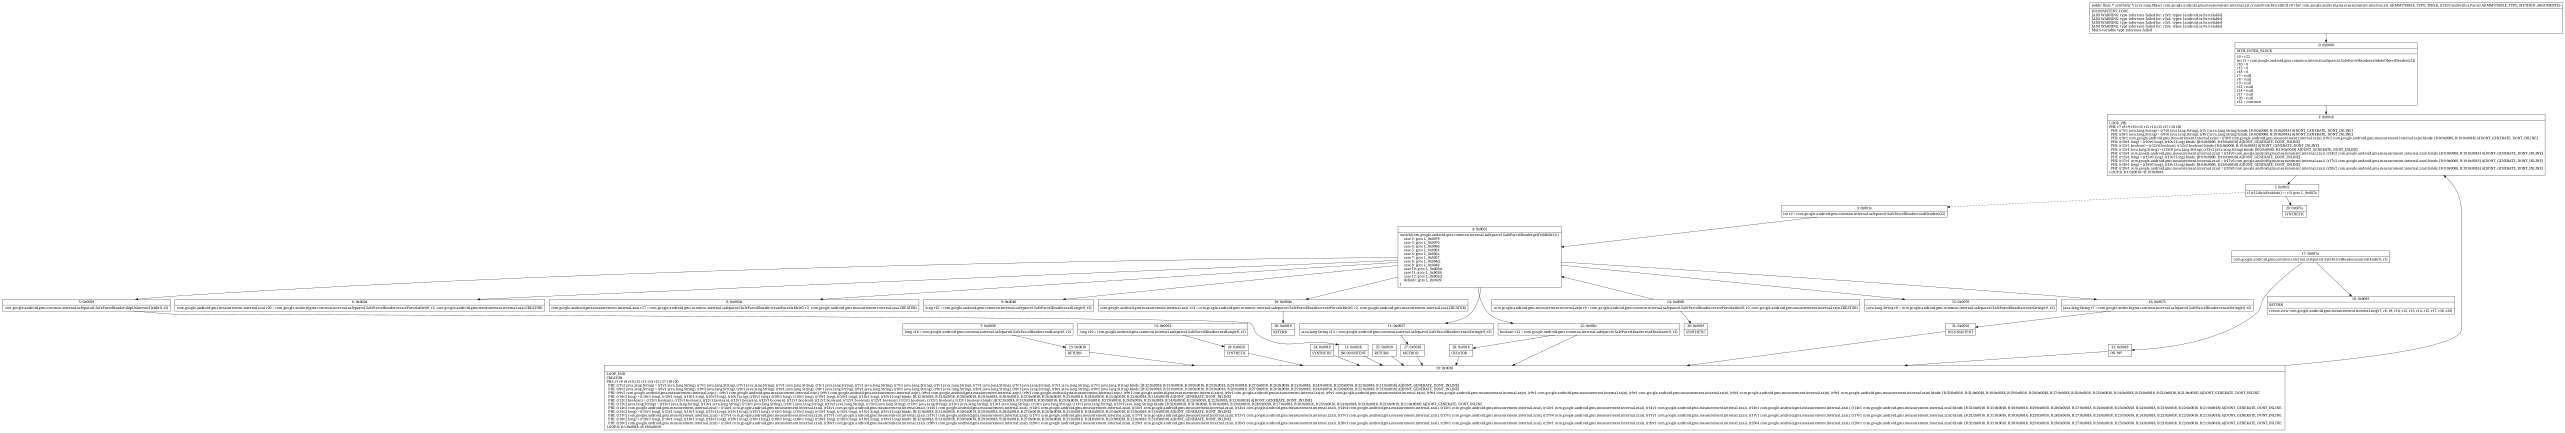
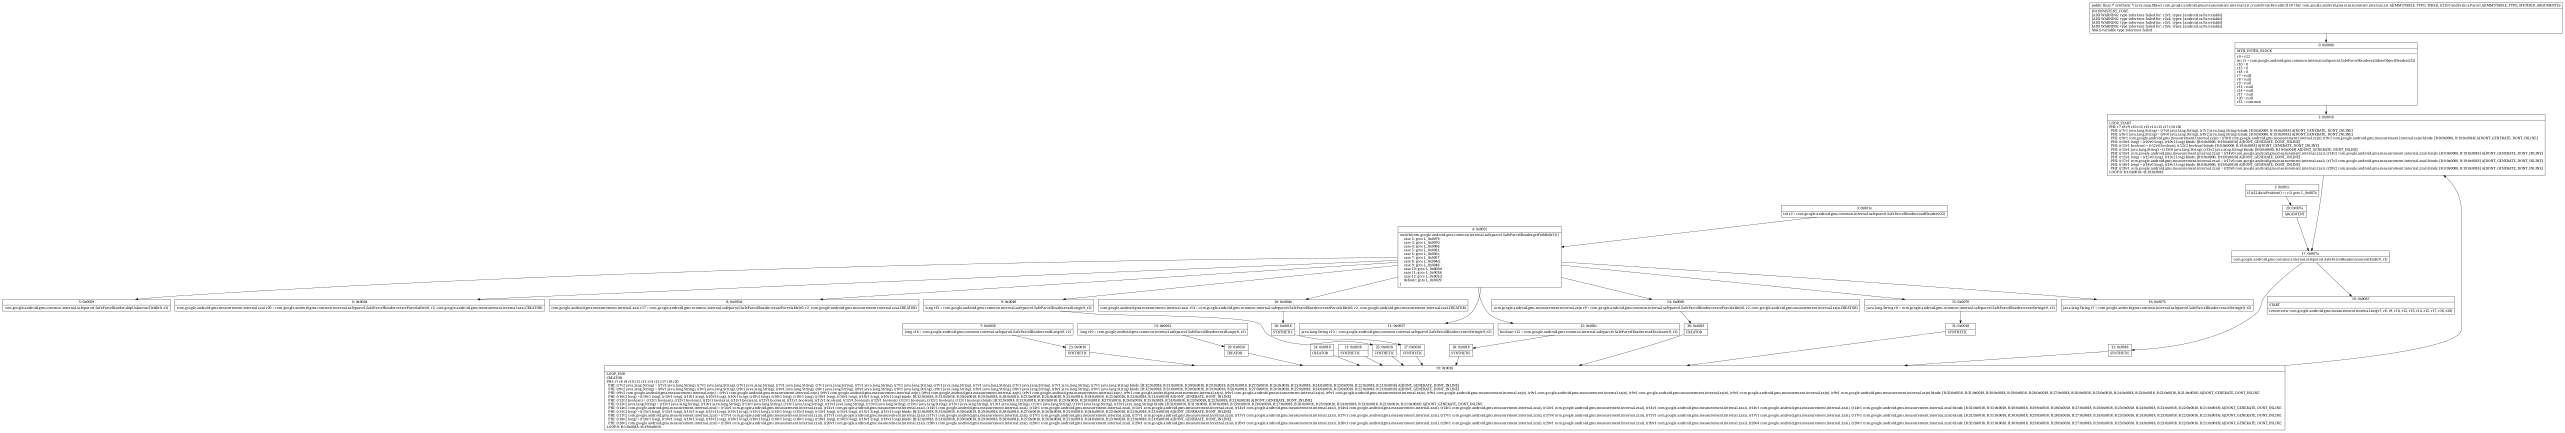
node "1: 0x0018": text "LOOP_PHI" -> "LOOP_START"
edge "1: 0x0018" -> "2: 0x001c": now "1: 0x0018" -> "17: 0x007a"
edge "2: 0x001c" -> "3: 0x001e": removed
node "20: 0x007a": text "SYNTHETIC" -> "ARGUMENT"
edge "20: 0x007a" -> "17: 0x007a": added
edge "14: 0x0066" -> "4: 0x0026": reversed
node "18: 0x0083": text "RETURN" -> "START"
edge "5: 0x0029" -> "21: 0x0018": removed
edge "9: 0x0048" -> "25: 0x0018": added
edge "16: 0x0075" -> "31: 0x0018": now "15: 0x0070" -> "31: 0x0018"
node "26: 0x0018": text "RETURN" -> "SYNTHETIC"
node "30: 0x0018": text "SYNTHETIC" -> "CREATOR"
node "31: 0x0018": text "INCONSISTENT" -> "SYNTHETIC"
edge "11: 0x0057" -> "27: 0x0018": now "26: 0x0018" -> "27: 0x0018"
edge "12: 0x005c" -> "19: 0x0018": now "30: 0x0018" -> "19: 0x0018"
node "23: 0x0018": text "RETURN" -> "SYNTHETIC"
node "29: 0x0018": text "SYNTHETIC" -> "CREATOR"
node "24: 0x0018": text "SYNTHETIC" -> "CREATOR"
node "21: 0x0018": text "INCONSISTENT" -> "SYNTHETIC"
node "25: 0x0018": text "RETURN" -> "SYNTHETIC"
node "27: 0x0018": text "METHOD" -> "SYNTHETIC"
node "28: 0x0018": text "CREATOR" -> "SYNTHETIC"
node "32: 0x0018": text "INLINE" -> "SYNTHETIC"
